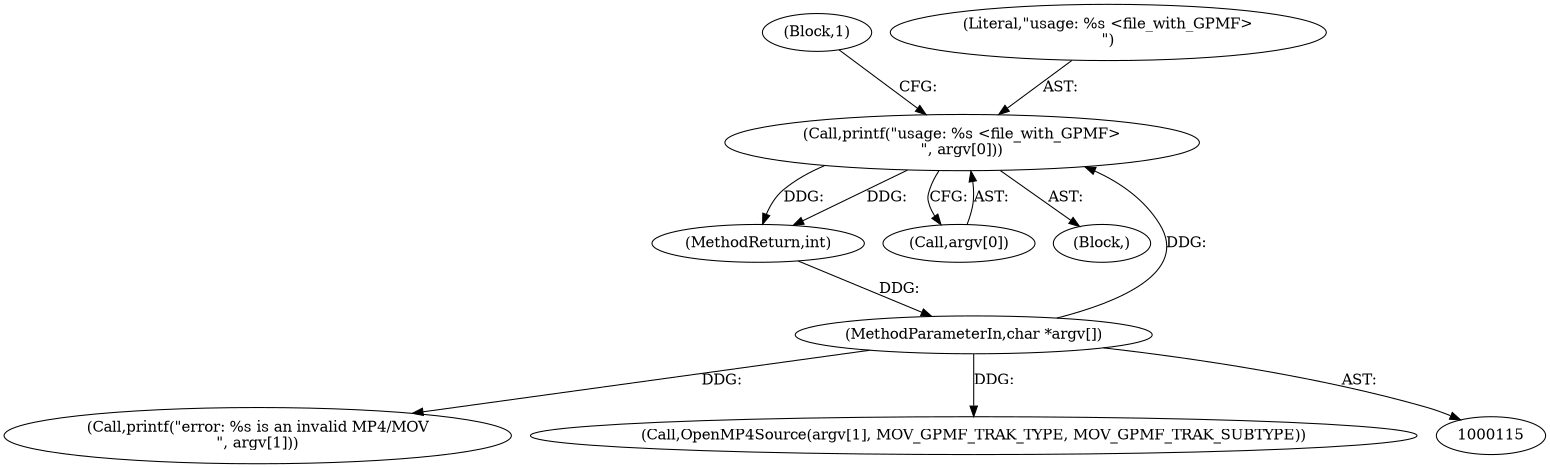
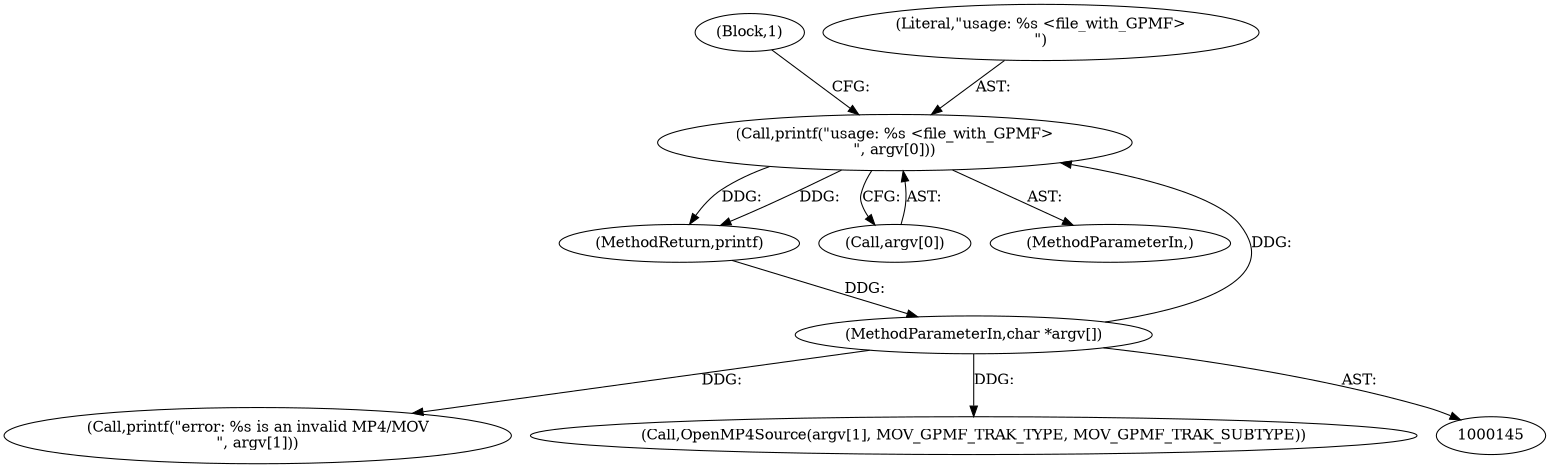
node "(MethodReturn,int)": label "(MethodReturn,int)" -> "(MethodReturn,printf)"
node "(Block,)": label "(Block,)" -> "(MethodParameterIn,)"
node "1000115": label "1000115" -> "1000145"
